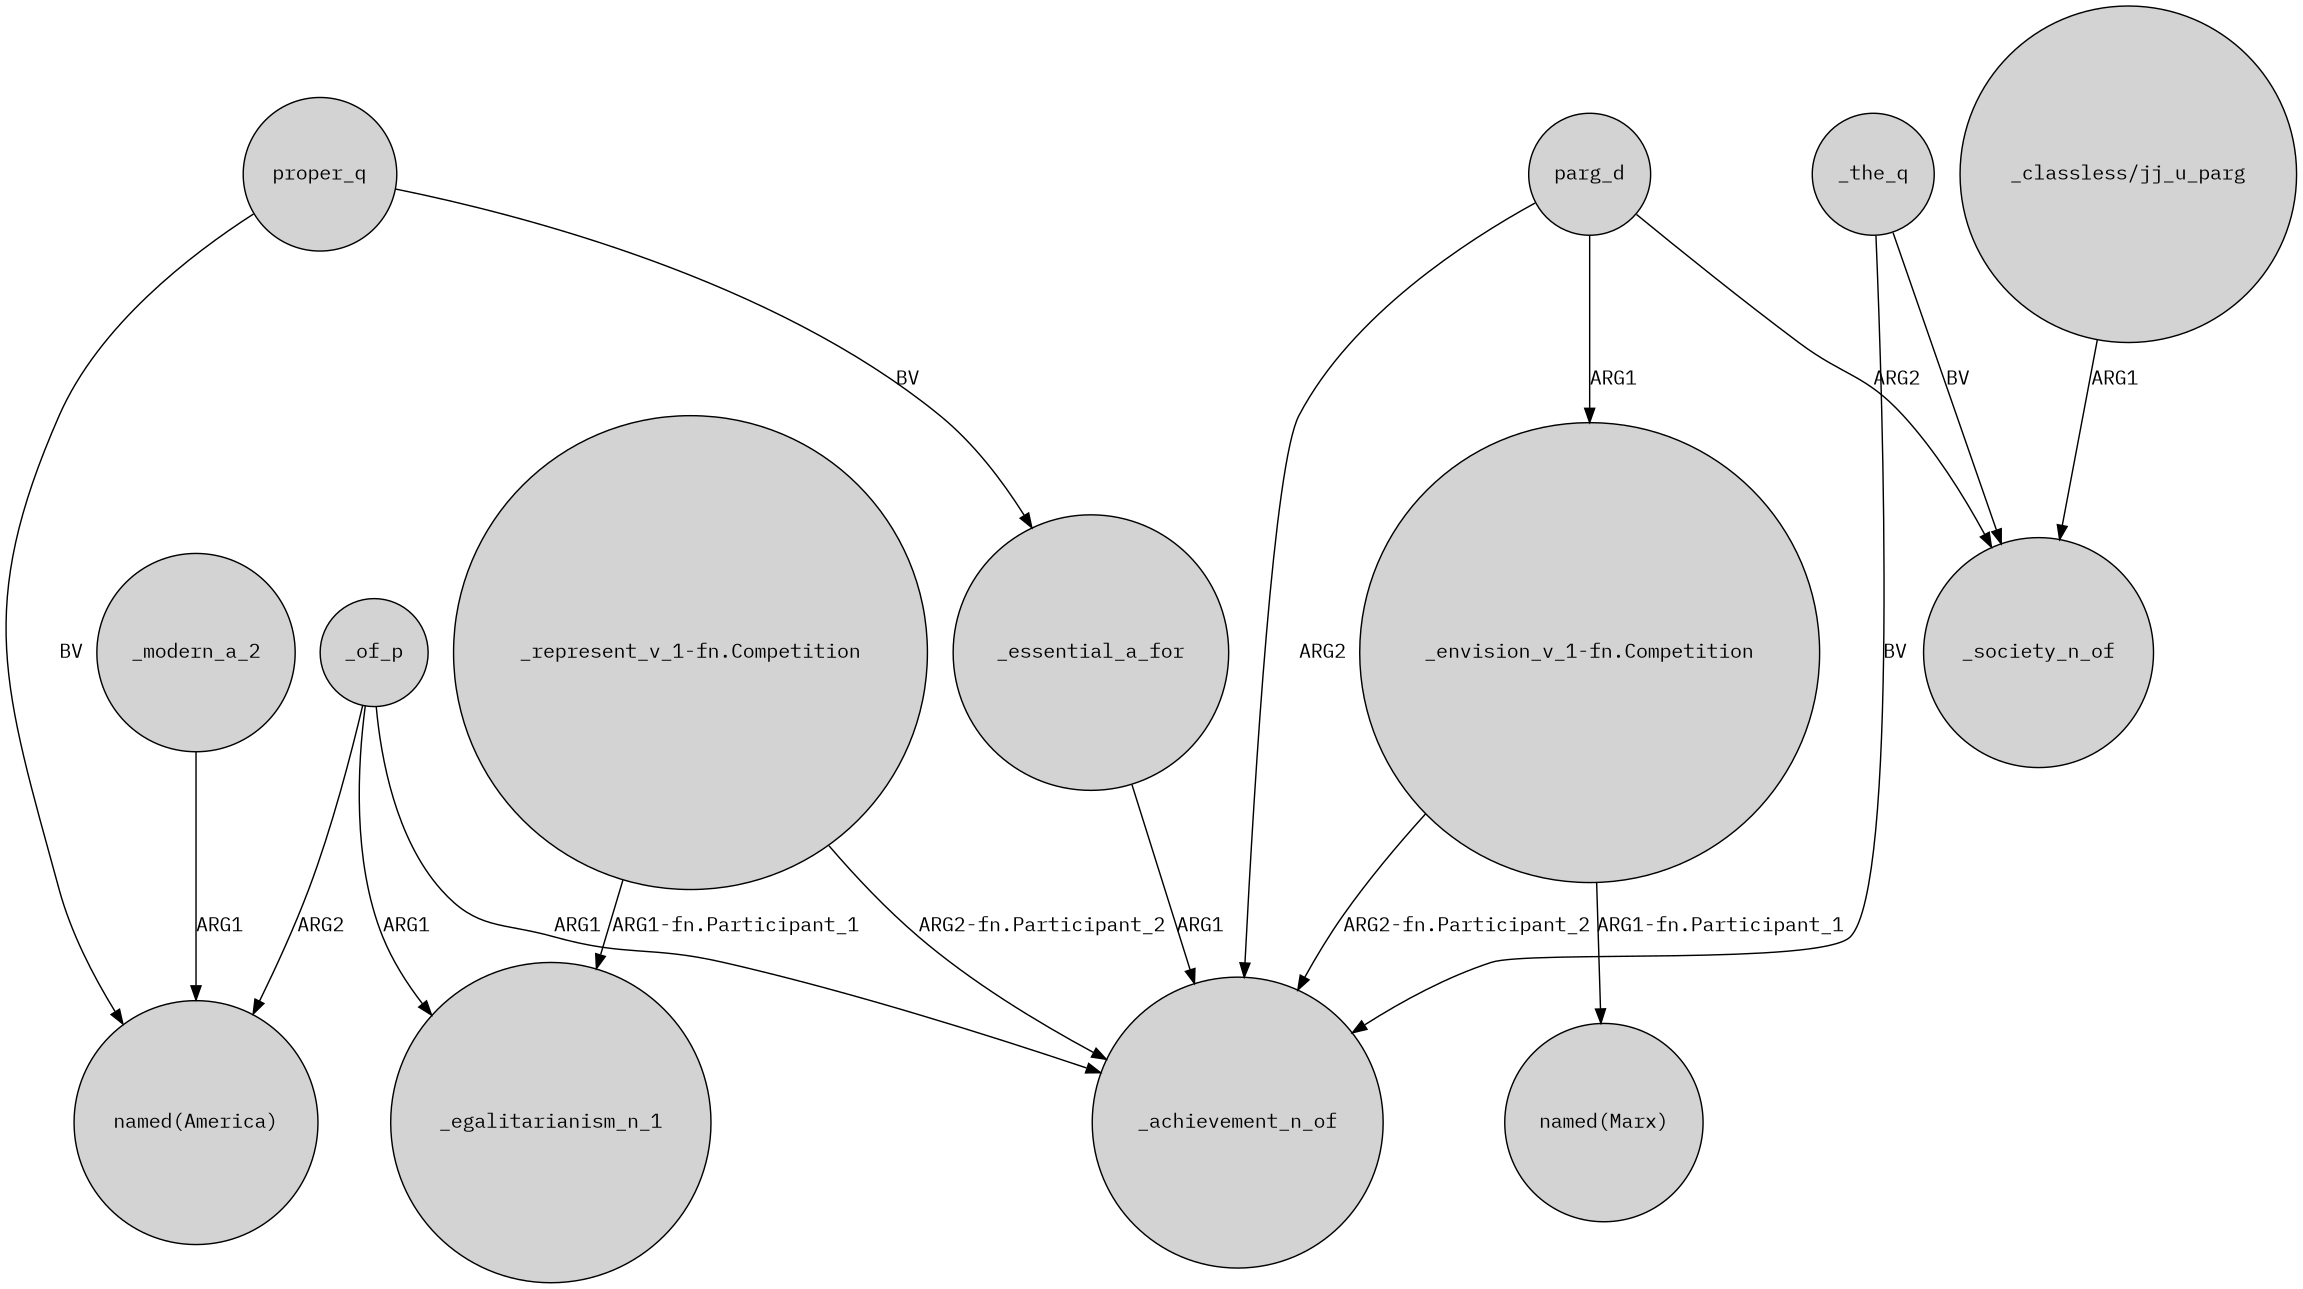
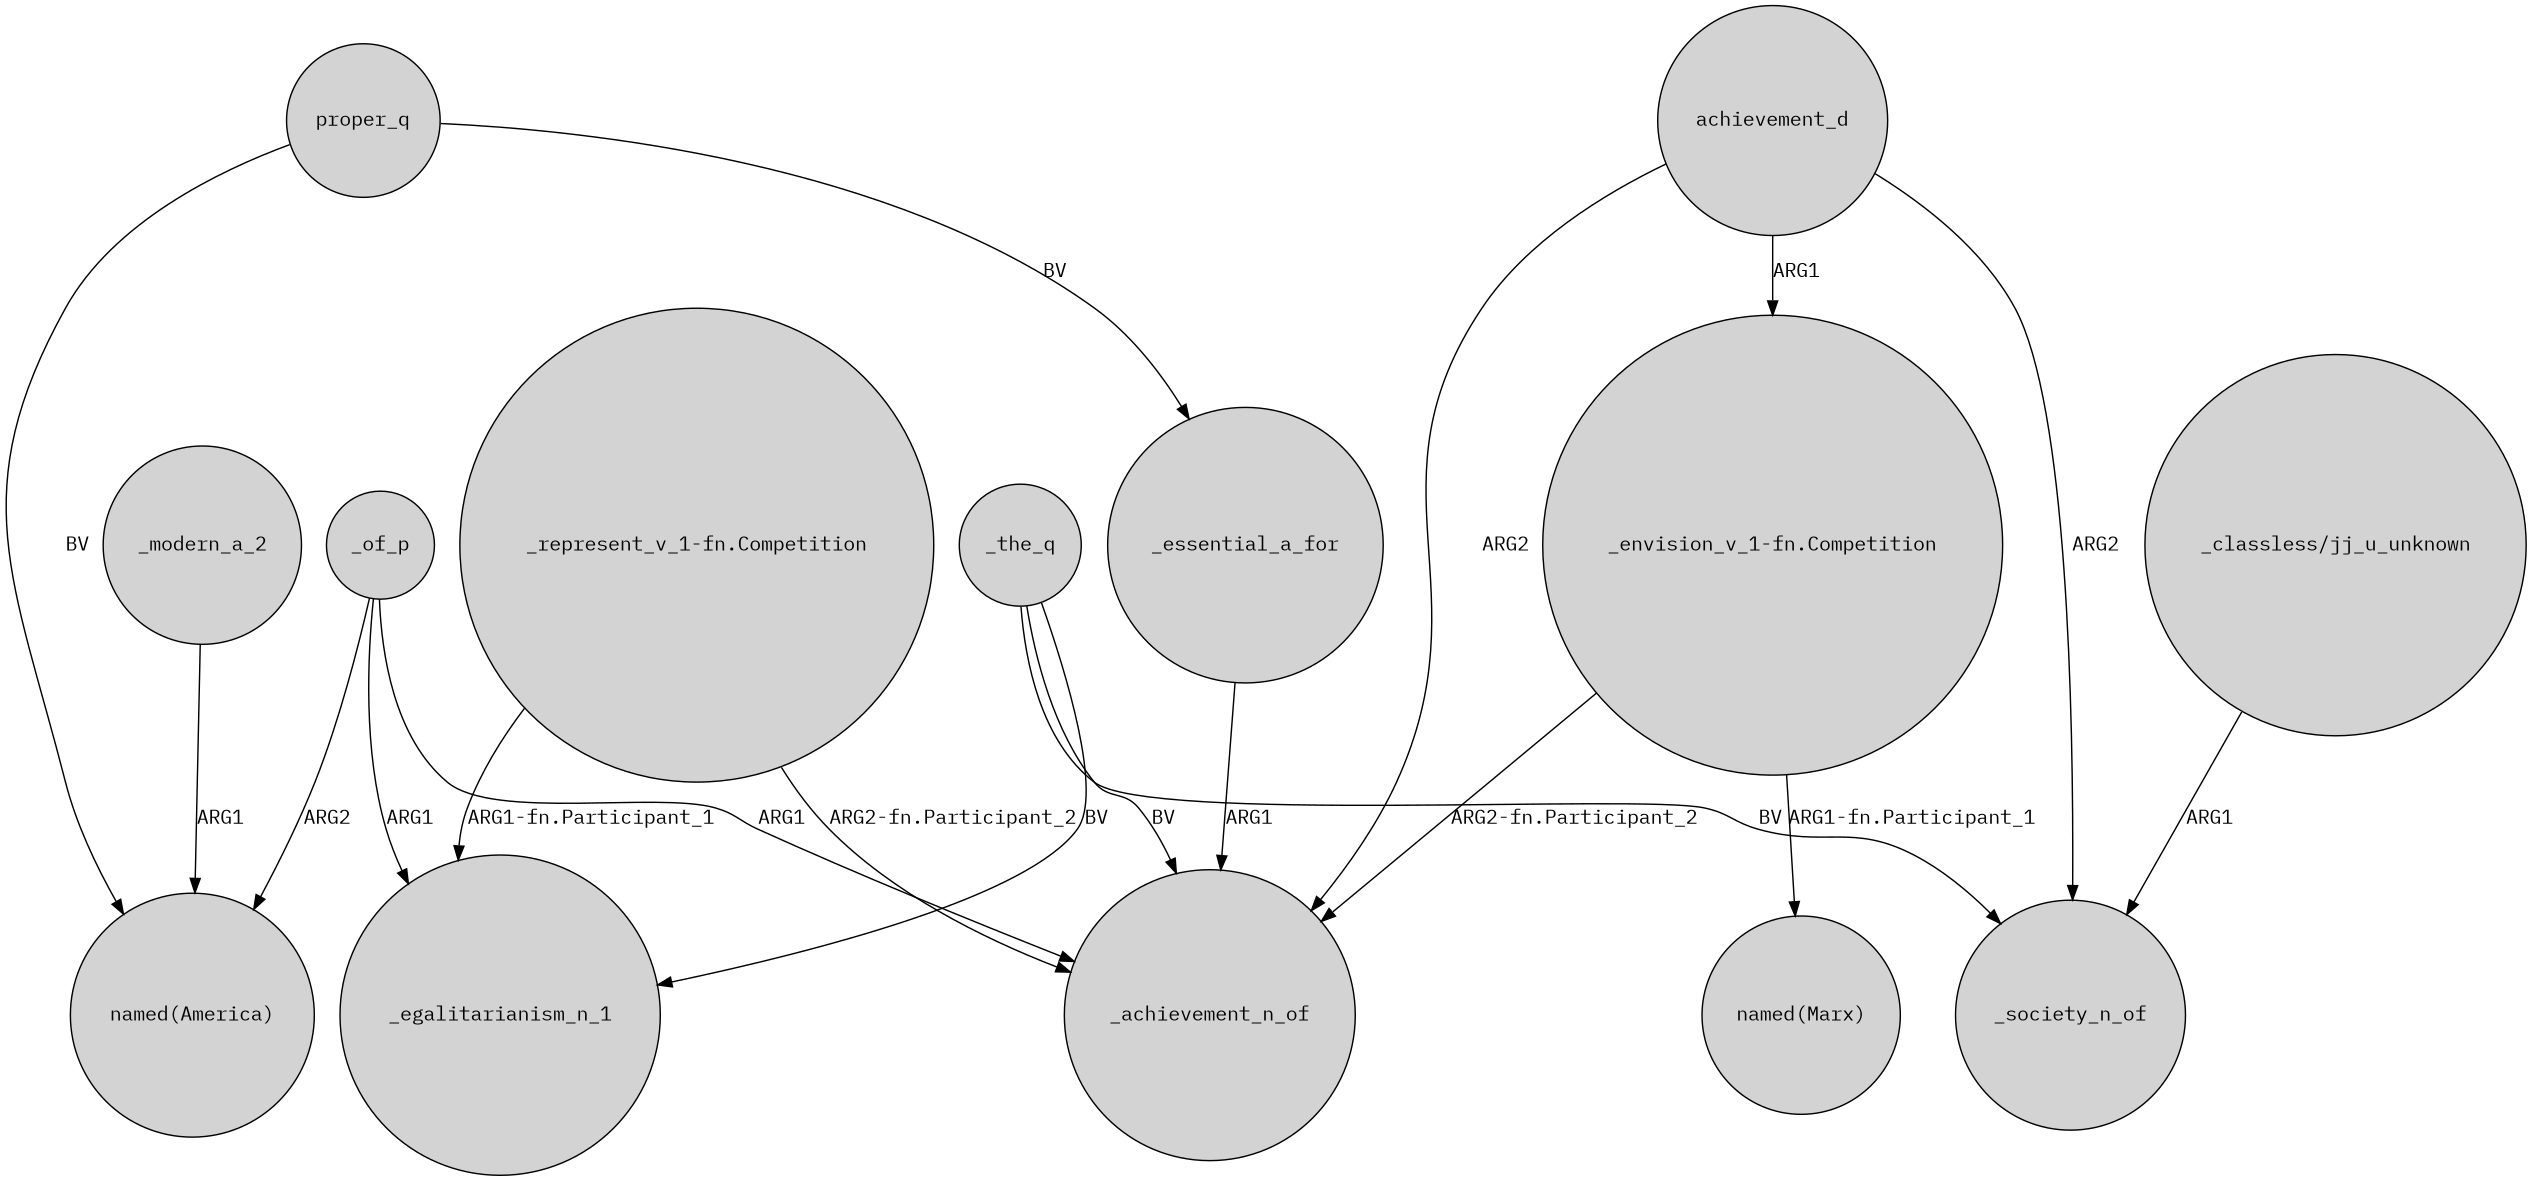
node "parg_d": label "parg_d" -> "achievement_d"
node "_classless/jj_u_parg": label "_classless/jj_u_parg" -> "_classless/jj_u_unknown"
edge "_the_q" -> "_egalitarianism_n_1": added, label "BV"
